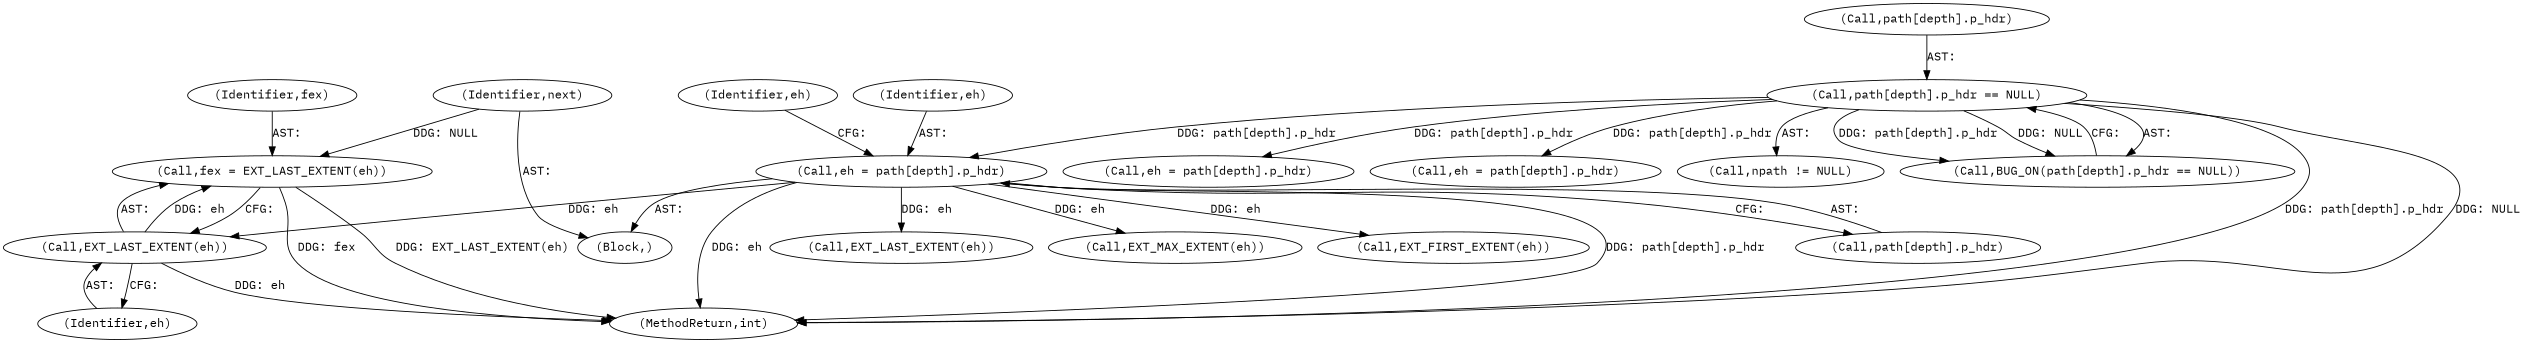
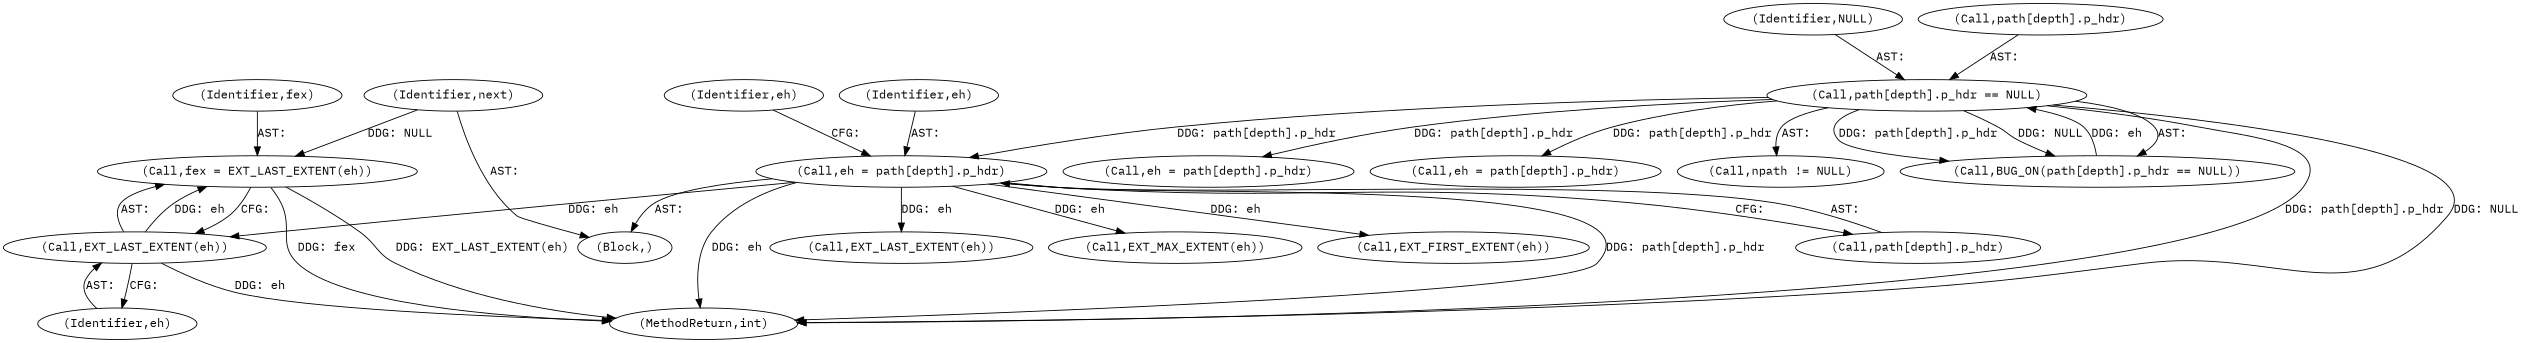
node "(Identifier,NULL)": added
edge "(Call,BUG_ON(path[depth].p_hdr == NULL))" -> "(Call,path[depth].p_hdr == NULL)": label "CFG: " -> "DDG: eh"
